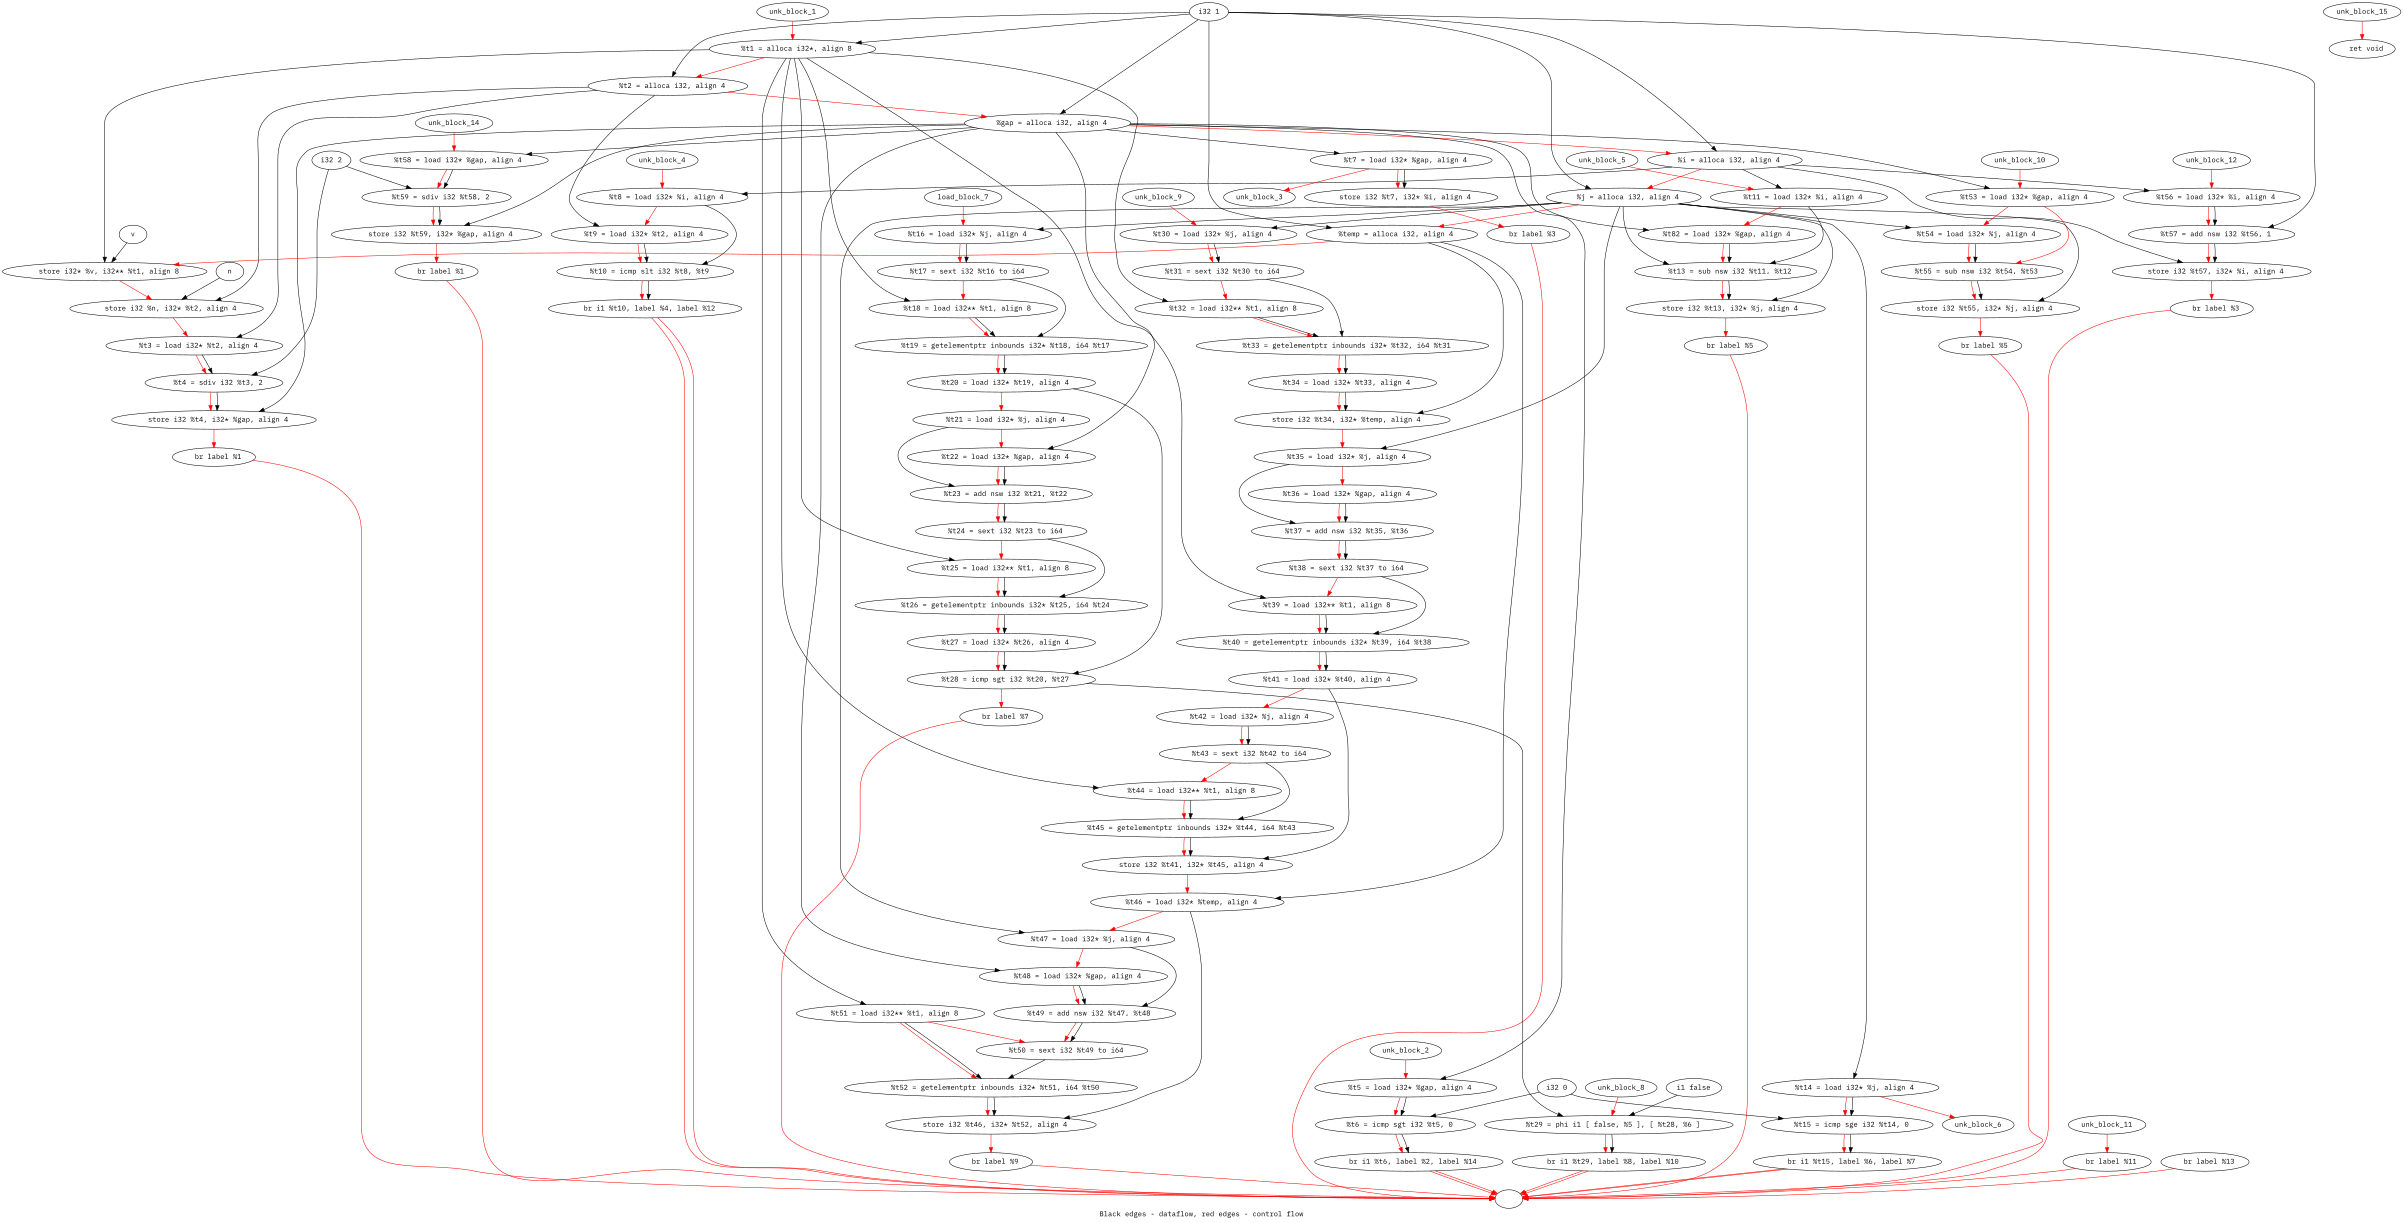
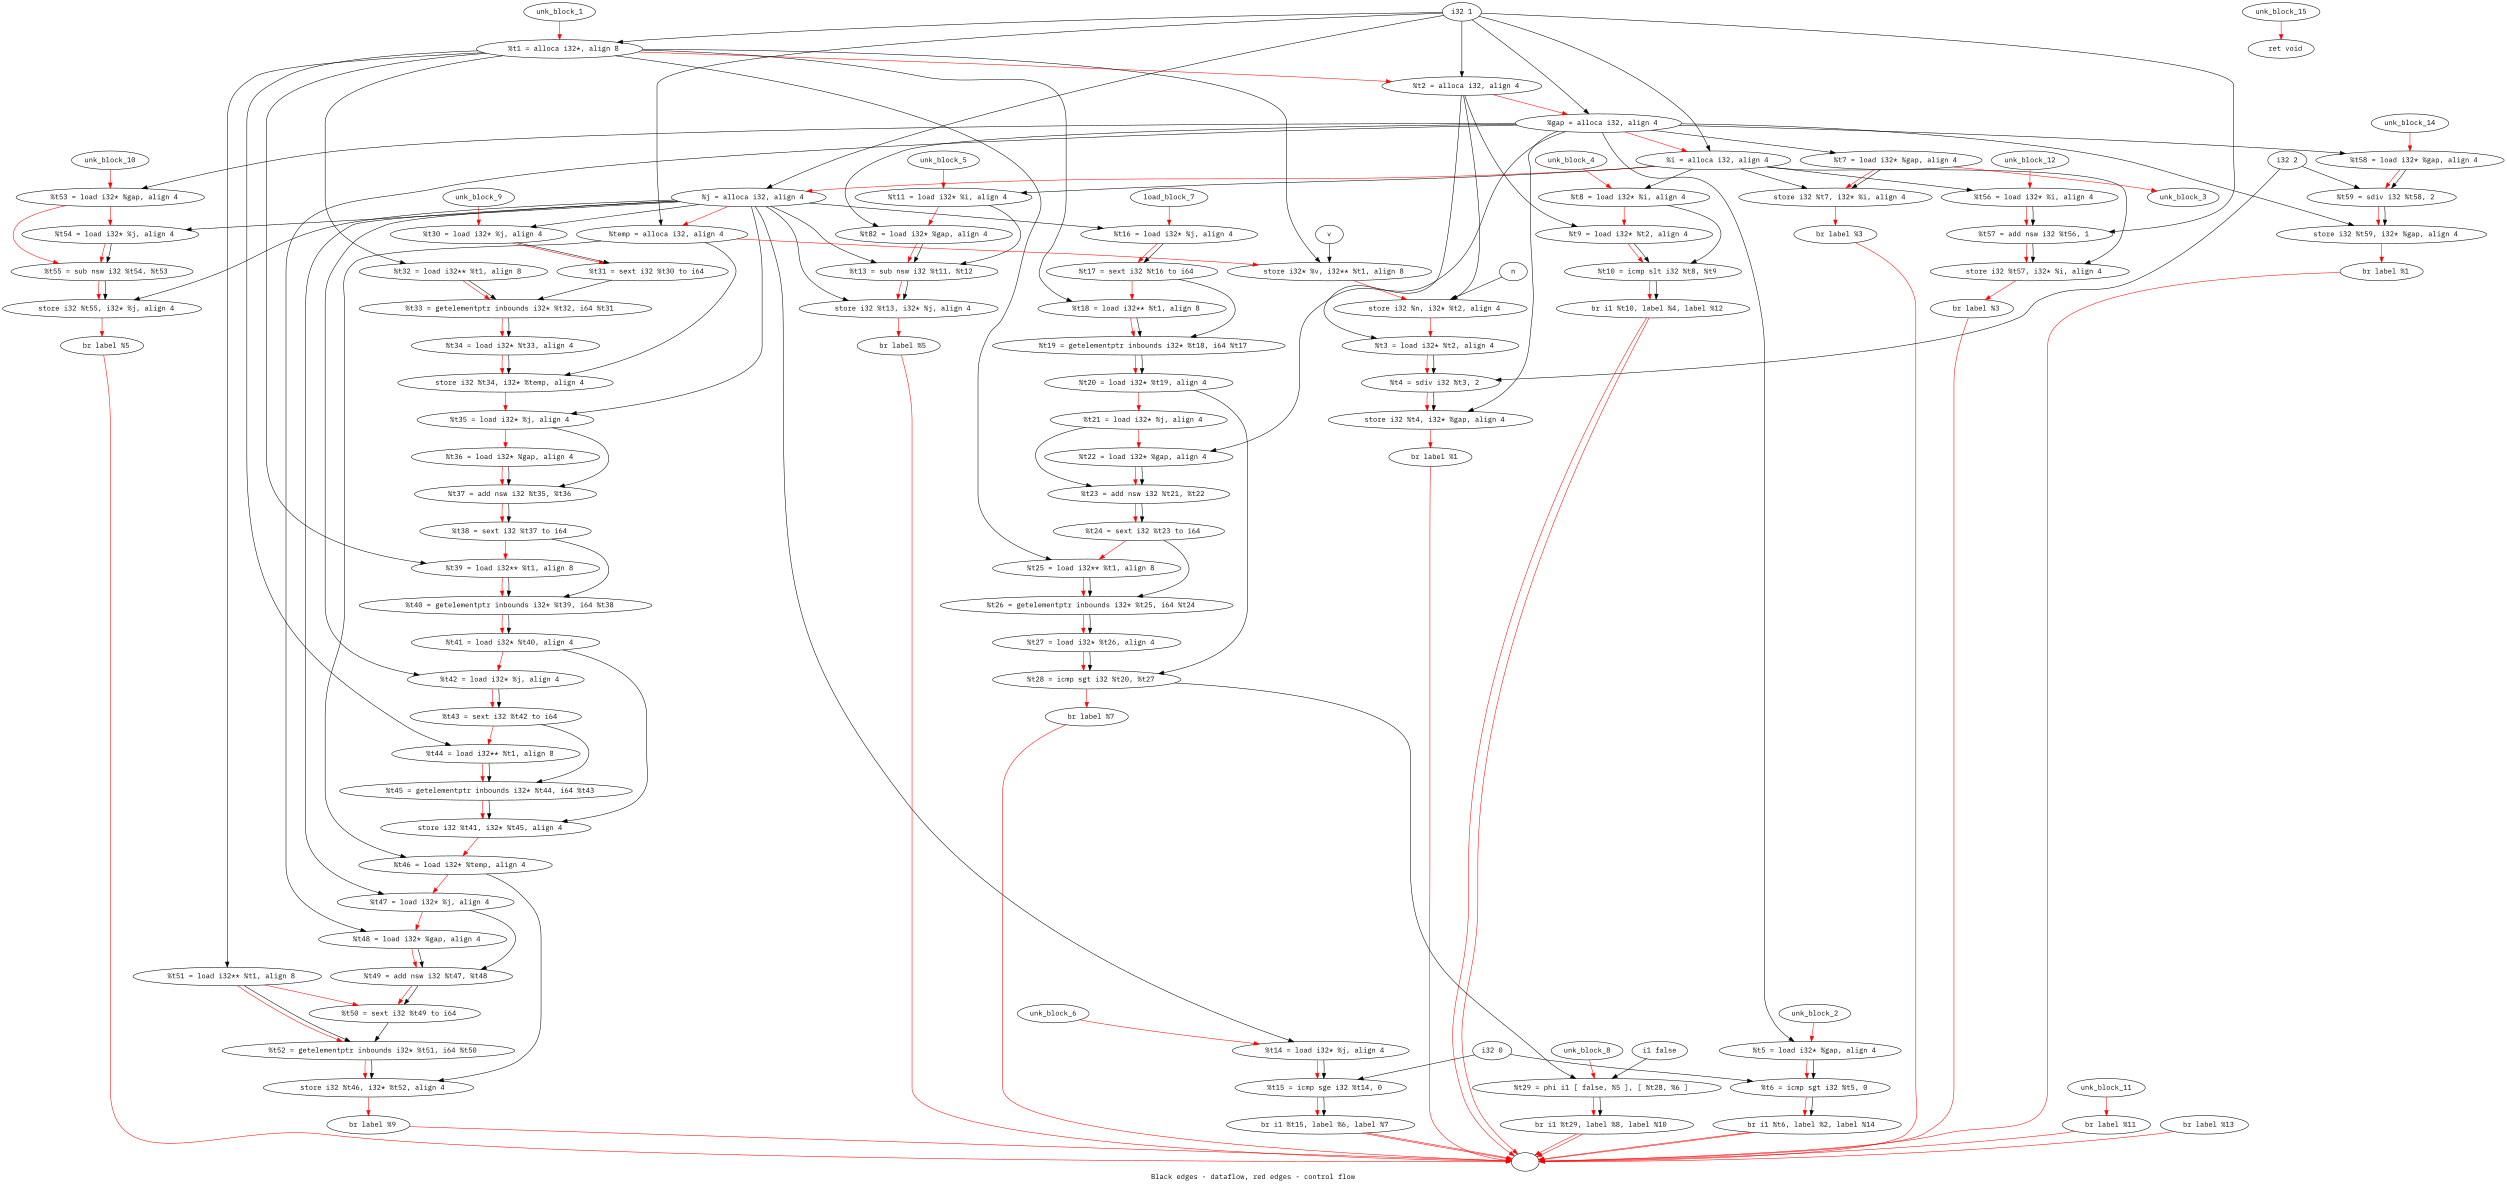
edge "%i = alloca i32, align 4" -> "store i32 %t7, i32* %i, align 4": added
edge "%t31 = sext i32 %t30 to i64" -> "%t32 = load i32** %t1, align 8": removed
edge "%j = alloca i32, align 4" -> "%t42 = load i32* %j, align 4": added
edge "%t14 = load i32* %j, align 4" -> "unk_block_6": reversed
